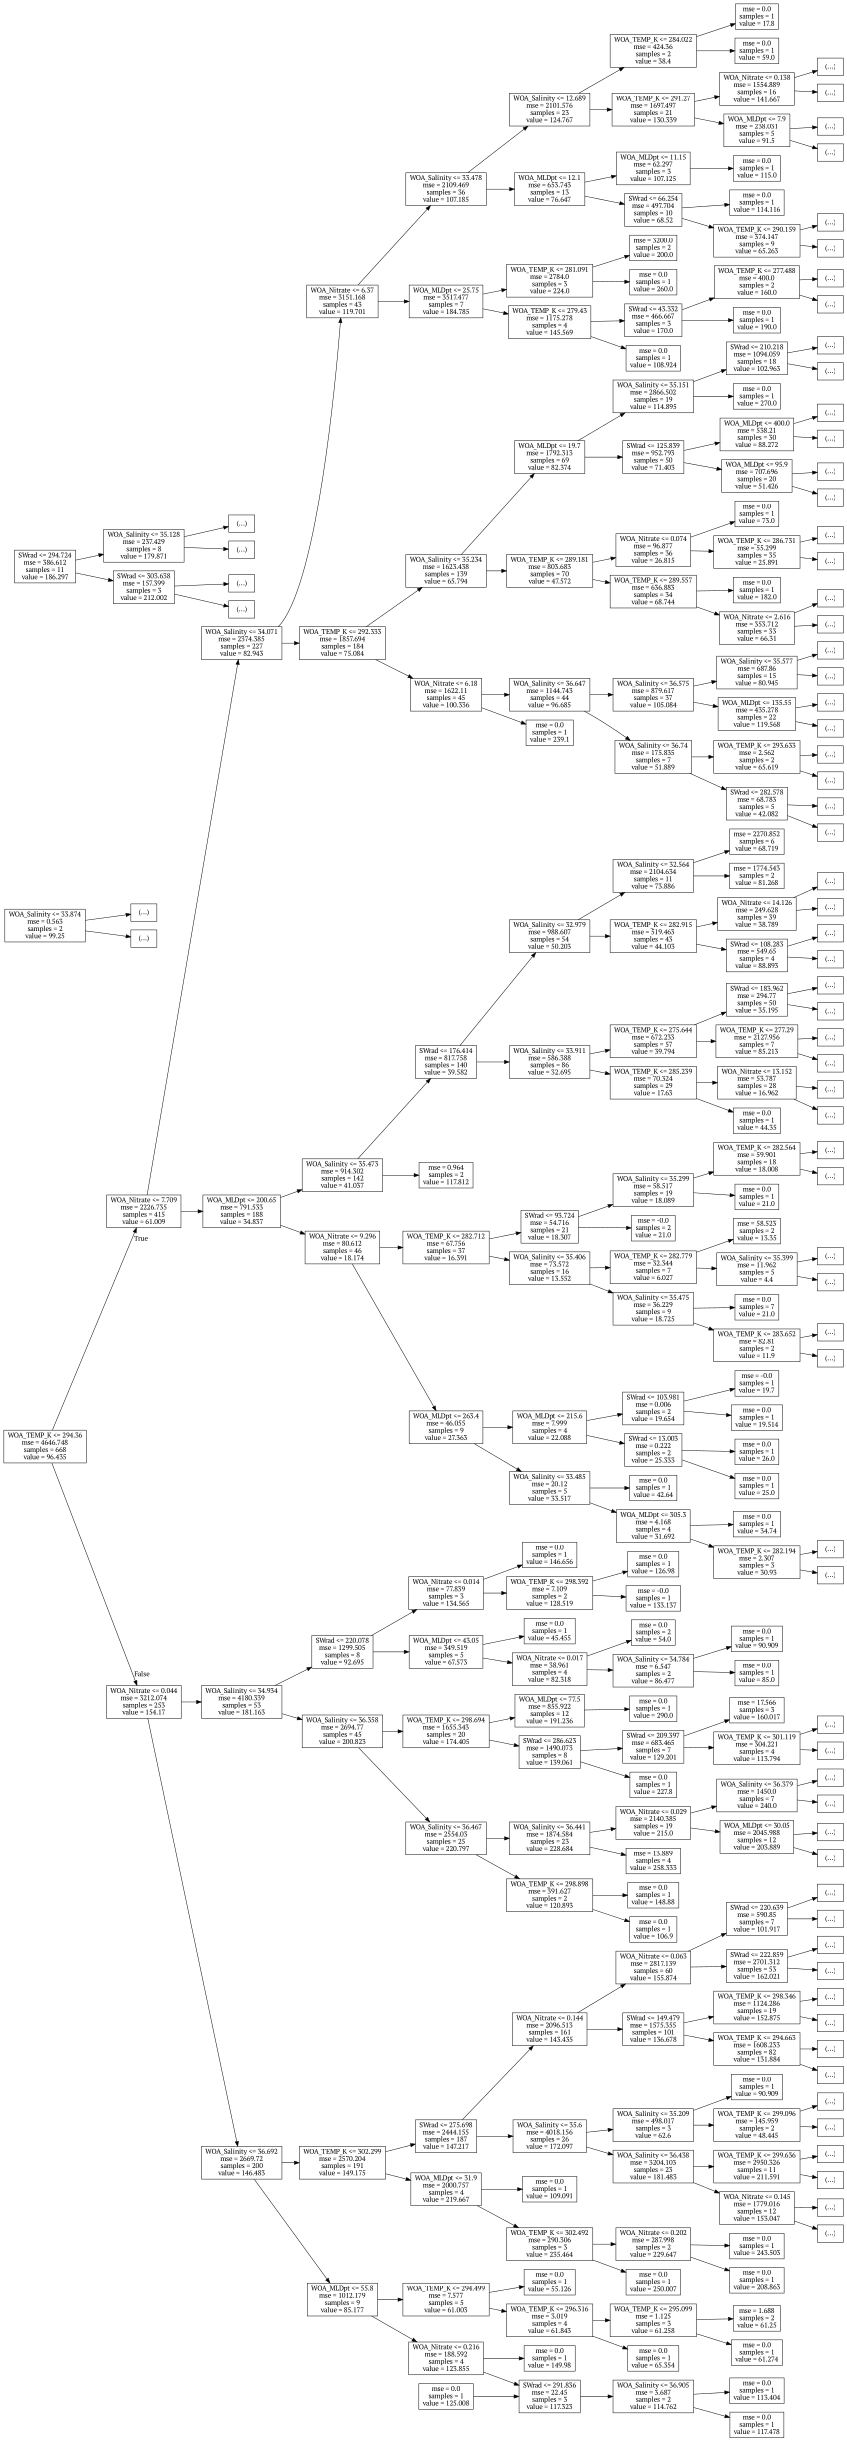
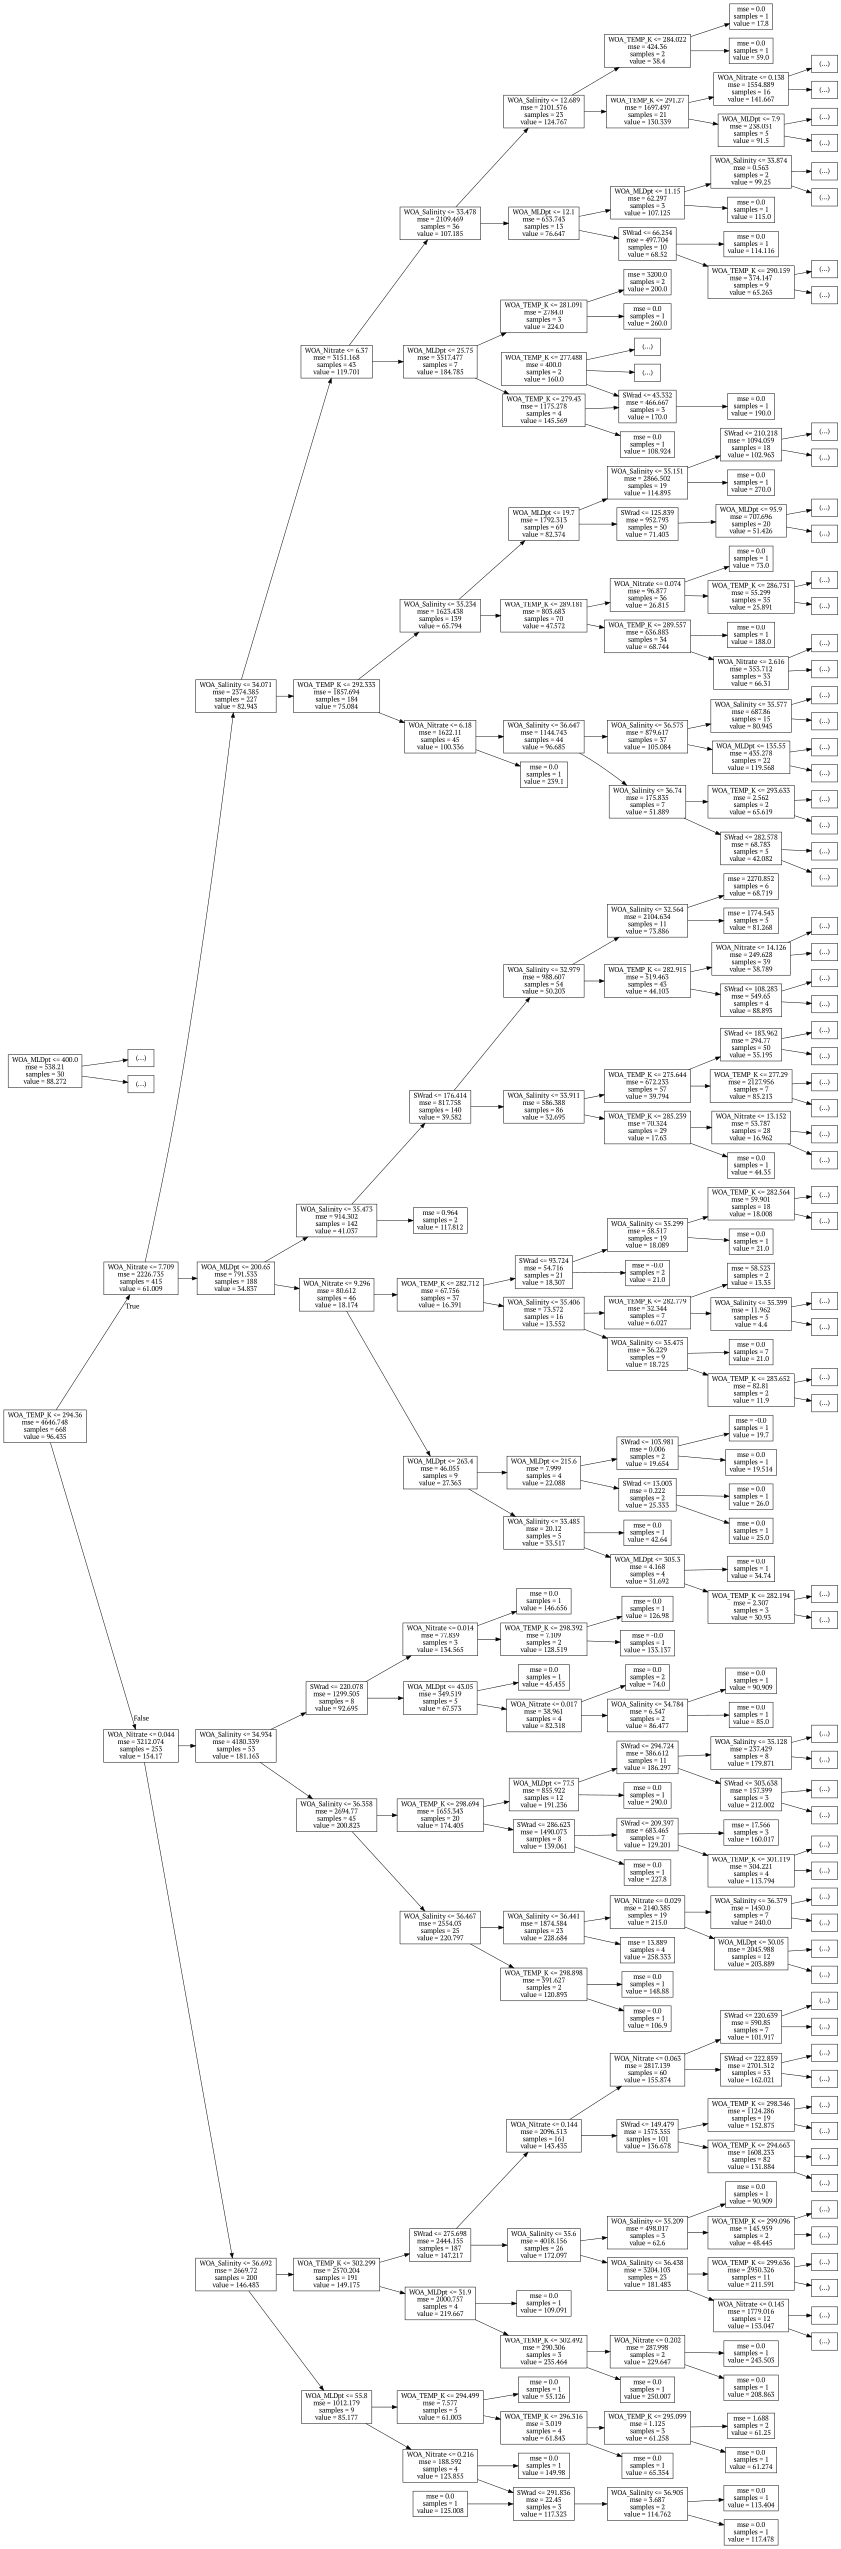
edge "WOA_MLDpt <= 11.15 mse = 62.297 samples = 3 value = 107.125" -> "WOA_Salinity <= 33.874 mse = 0.563 samples = 2 value = 99.25": added
edge "SWrad <= 43.332 mse = 466.667 samples = 3 value = 170.0" -> "WOA_TEMP_K <= 277.488 mse = 400.0 samples = 2 value = 160.0": reversed
edge "SWrad <= 125.839 mse = 952.793 samples = 50 value = 71.403" -> "WOA_MLDpt <= 400.0 mse = 538.21 samples = 30 value = 88.272": removed
node "mse = 0.0 samples = 1 value = 182.0": label "mse = 0.0 samples = 1 value = 182.0" -> "mse = 0.0 samples = 1 value = 188.0"
node "mse = 1774.543 samples = 2 value = 81.268": label "mse = 1774.543 samples = 2 value = 81.268" -> "mse = 1774.543 samples = 5 value = 81.268"
node "mse = 0.0 samples = 2 value = 54.0": label "mse = 0.0 samples = 2 value = 54.0" -> "mse = 0.0 samples = 2 value = 74.0"
edge "WOA_MLDpt <= 77.5 mse = 855.922 samples = 12 value = 191.236" -> "SWrad <= 294.724 mse = 386.612 samples = 11 value = 186.297": added
